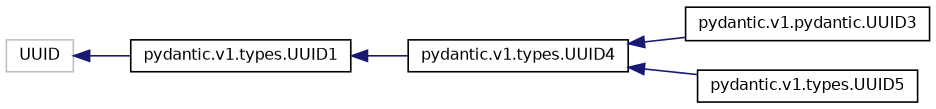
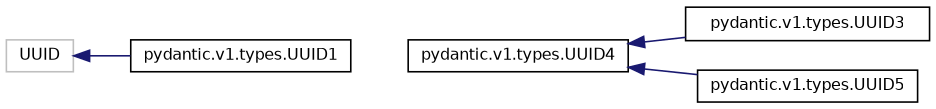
node "pydantic.v1.pydantic.UUID3": label "pydantic.v1.pydantic.UUID3" -> "pydantic.v1.types.UUID3"
edge "pydantic.v1.types.UUID4" -> "pydantic.v1.types.UUID1": removed
